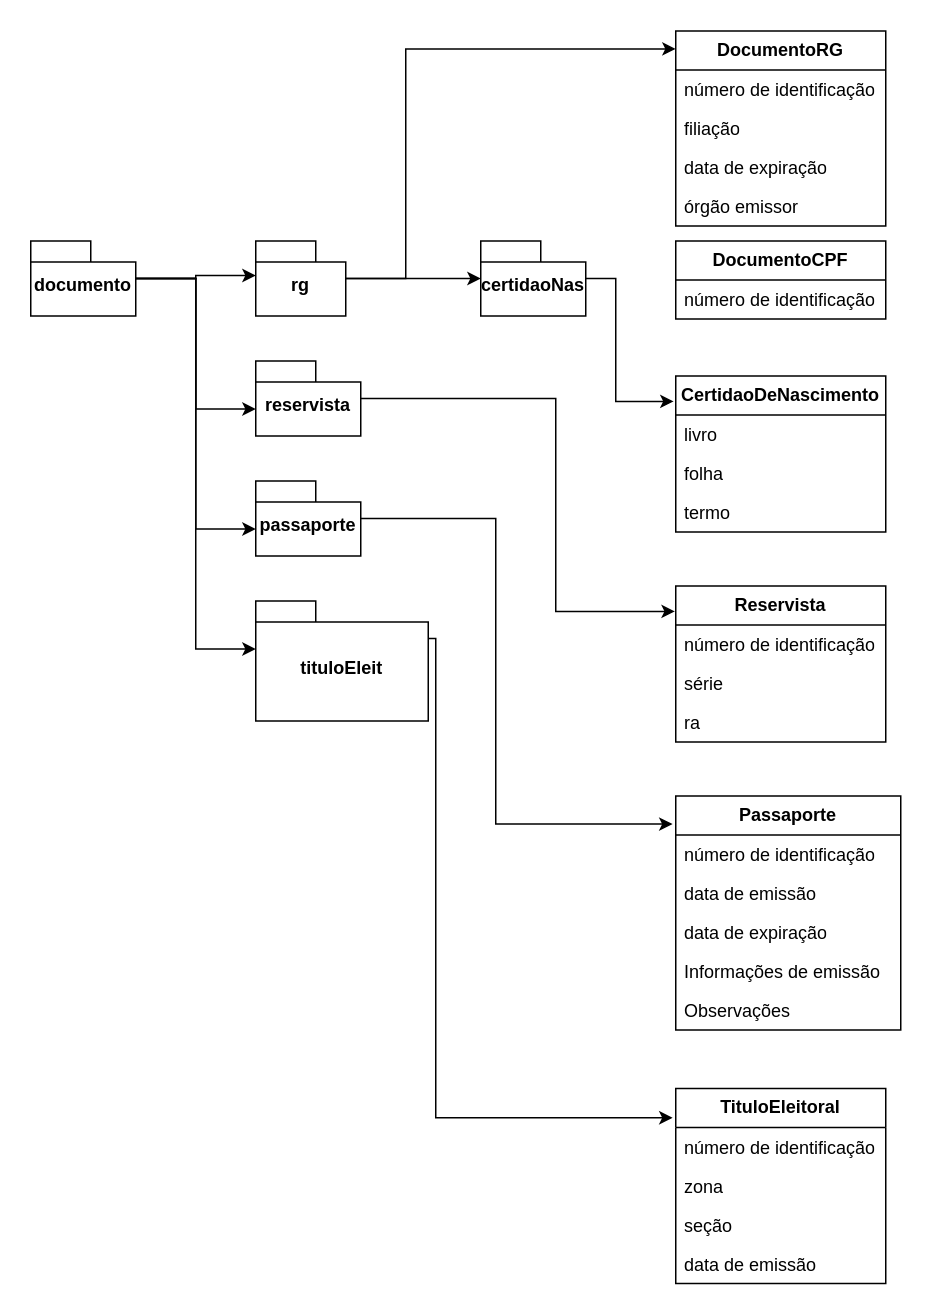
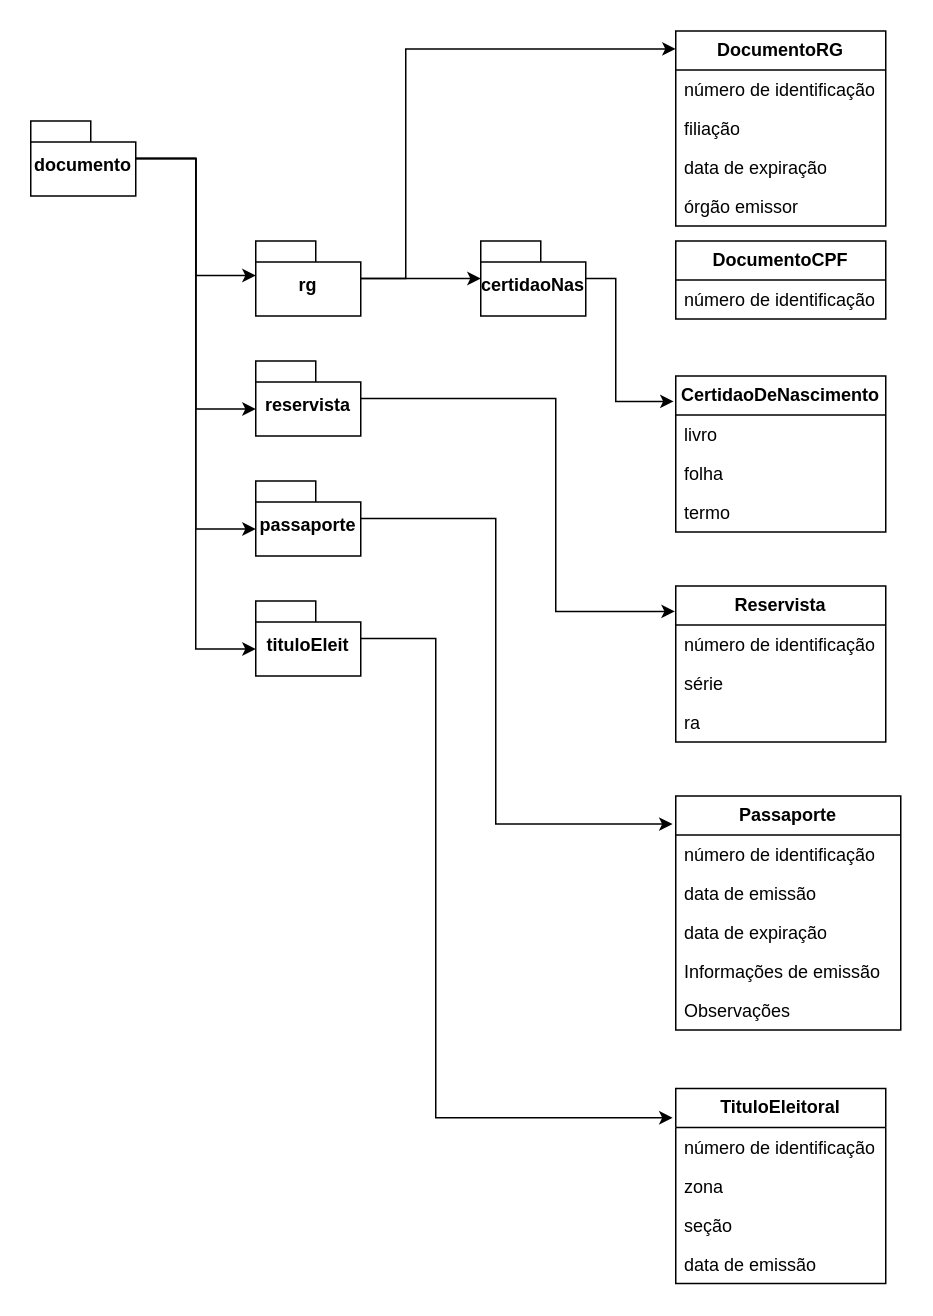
node "documento": moved (83, 278) -> (83, 158)
node "rg": size 90x75 -> 105x75
node "tituloEleit": size 173x120 -> 105x75
